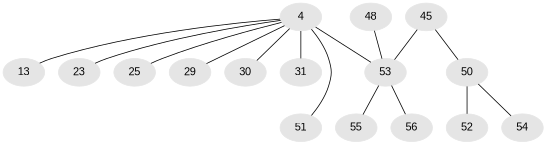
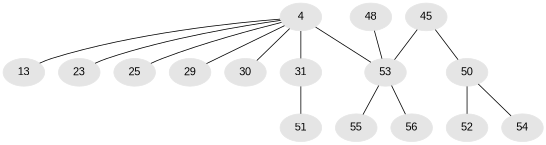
edge "4" -- "51": now "31" -- "51"
